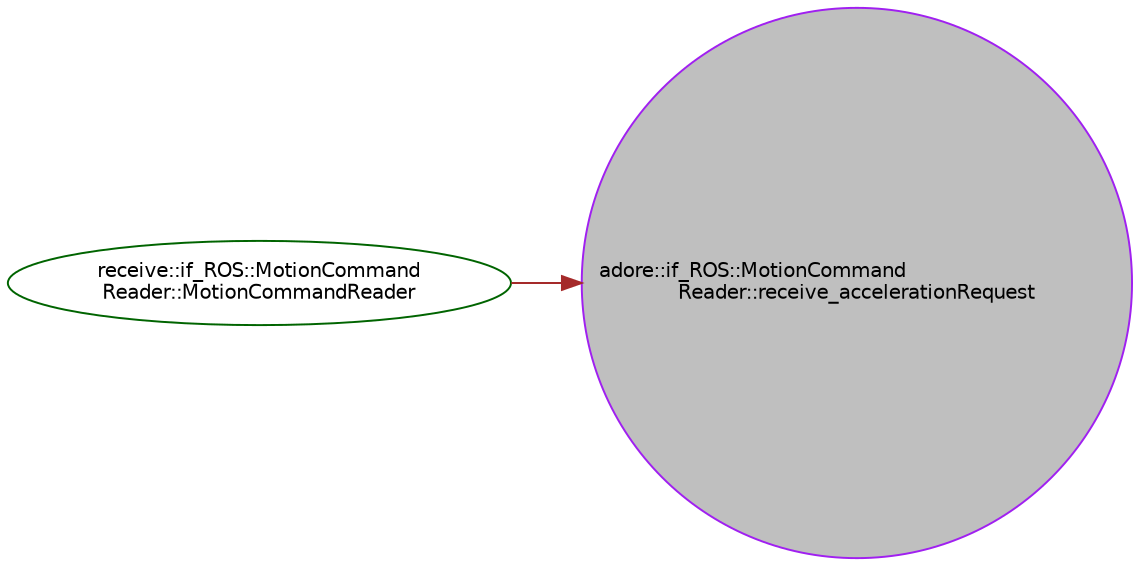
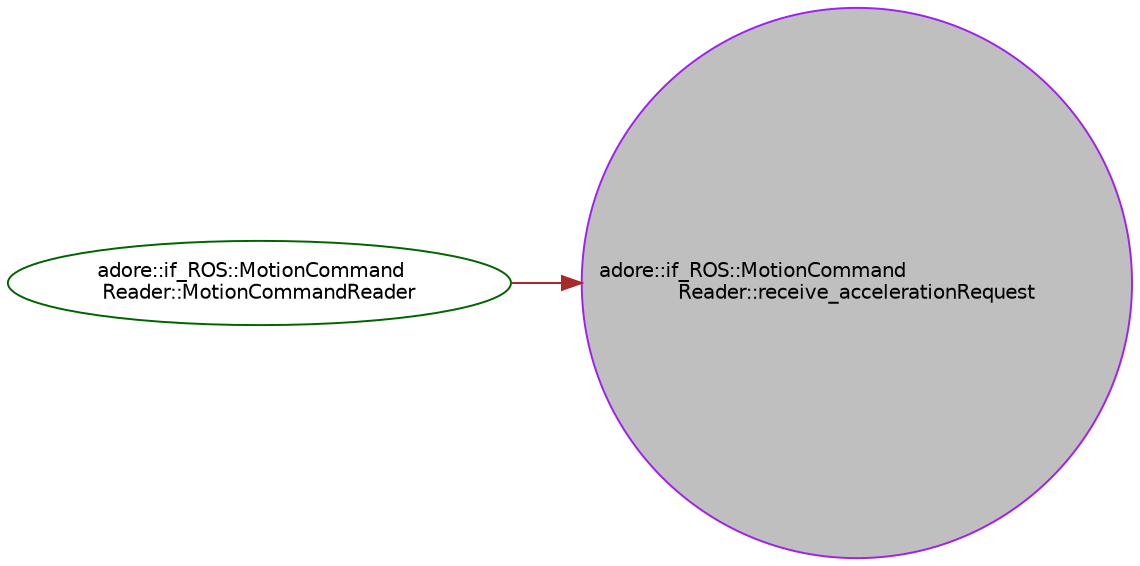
node "receive::if_ROS::MotionCommand Reader::MotionCommandReader": label "receive::if_ROS::MotionCommand Reader::MotionCommandReader" -> "adore::if_ROS::MotionCommand Reader::MotionCommandReader"
